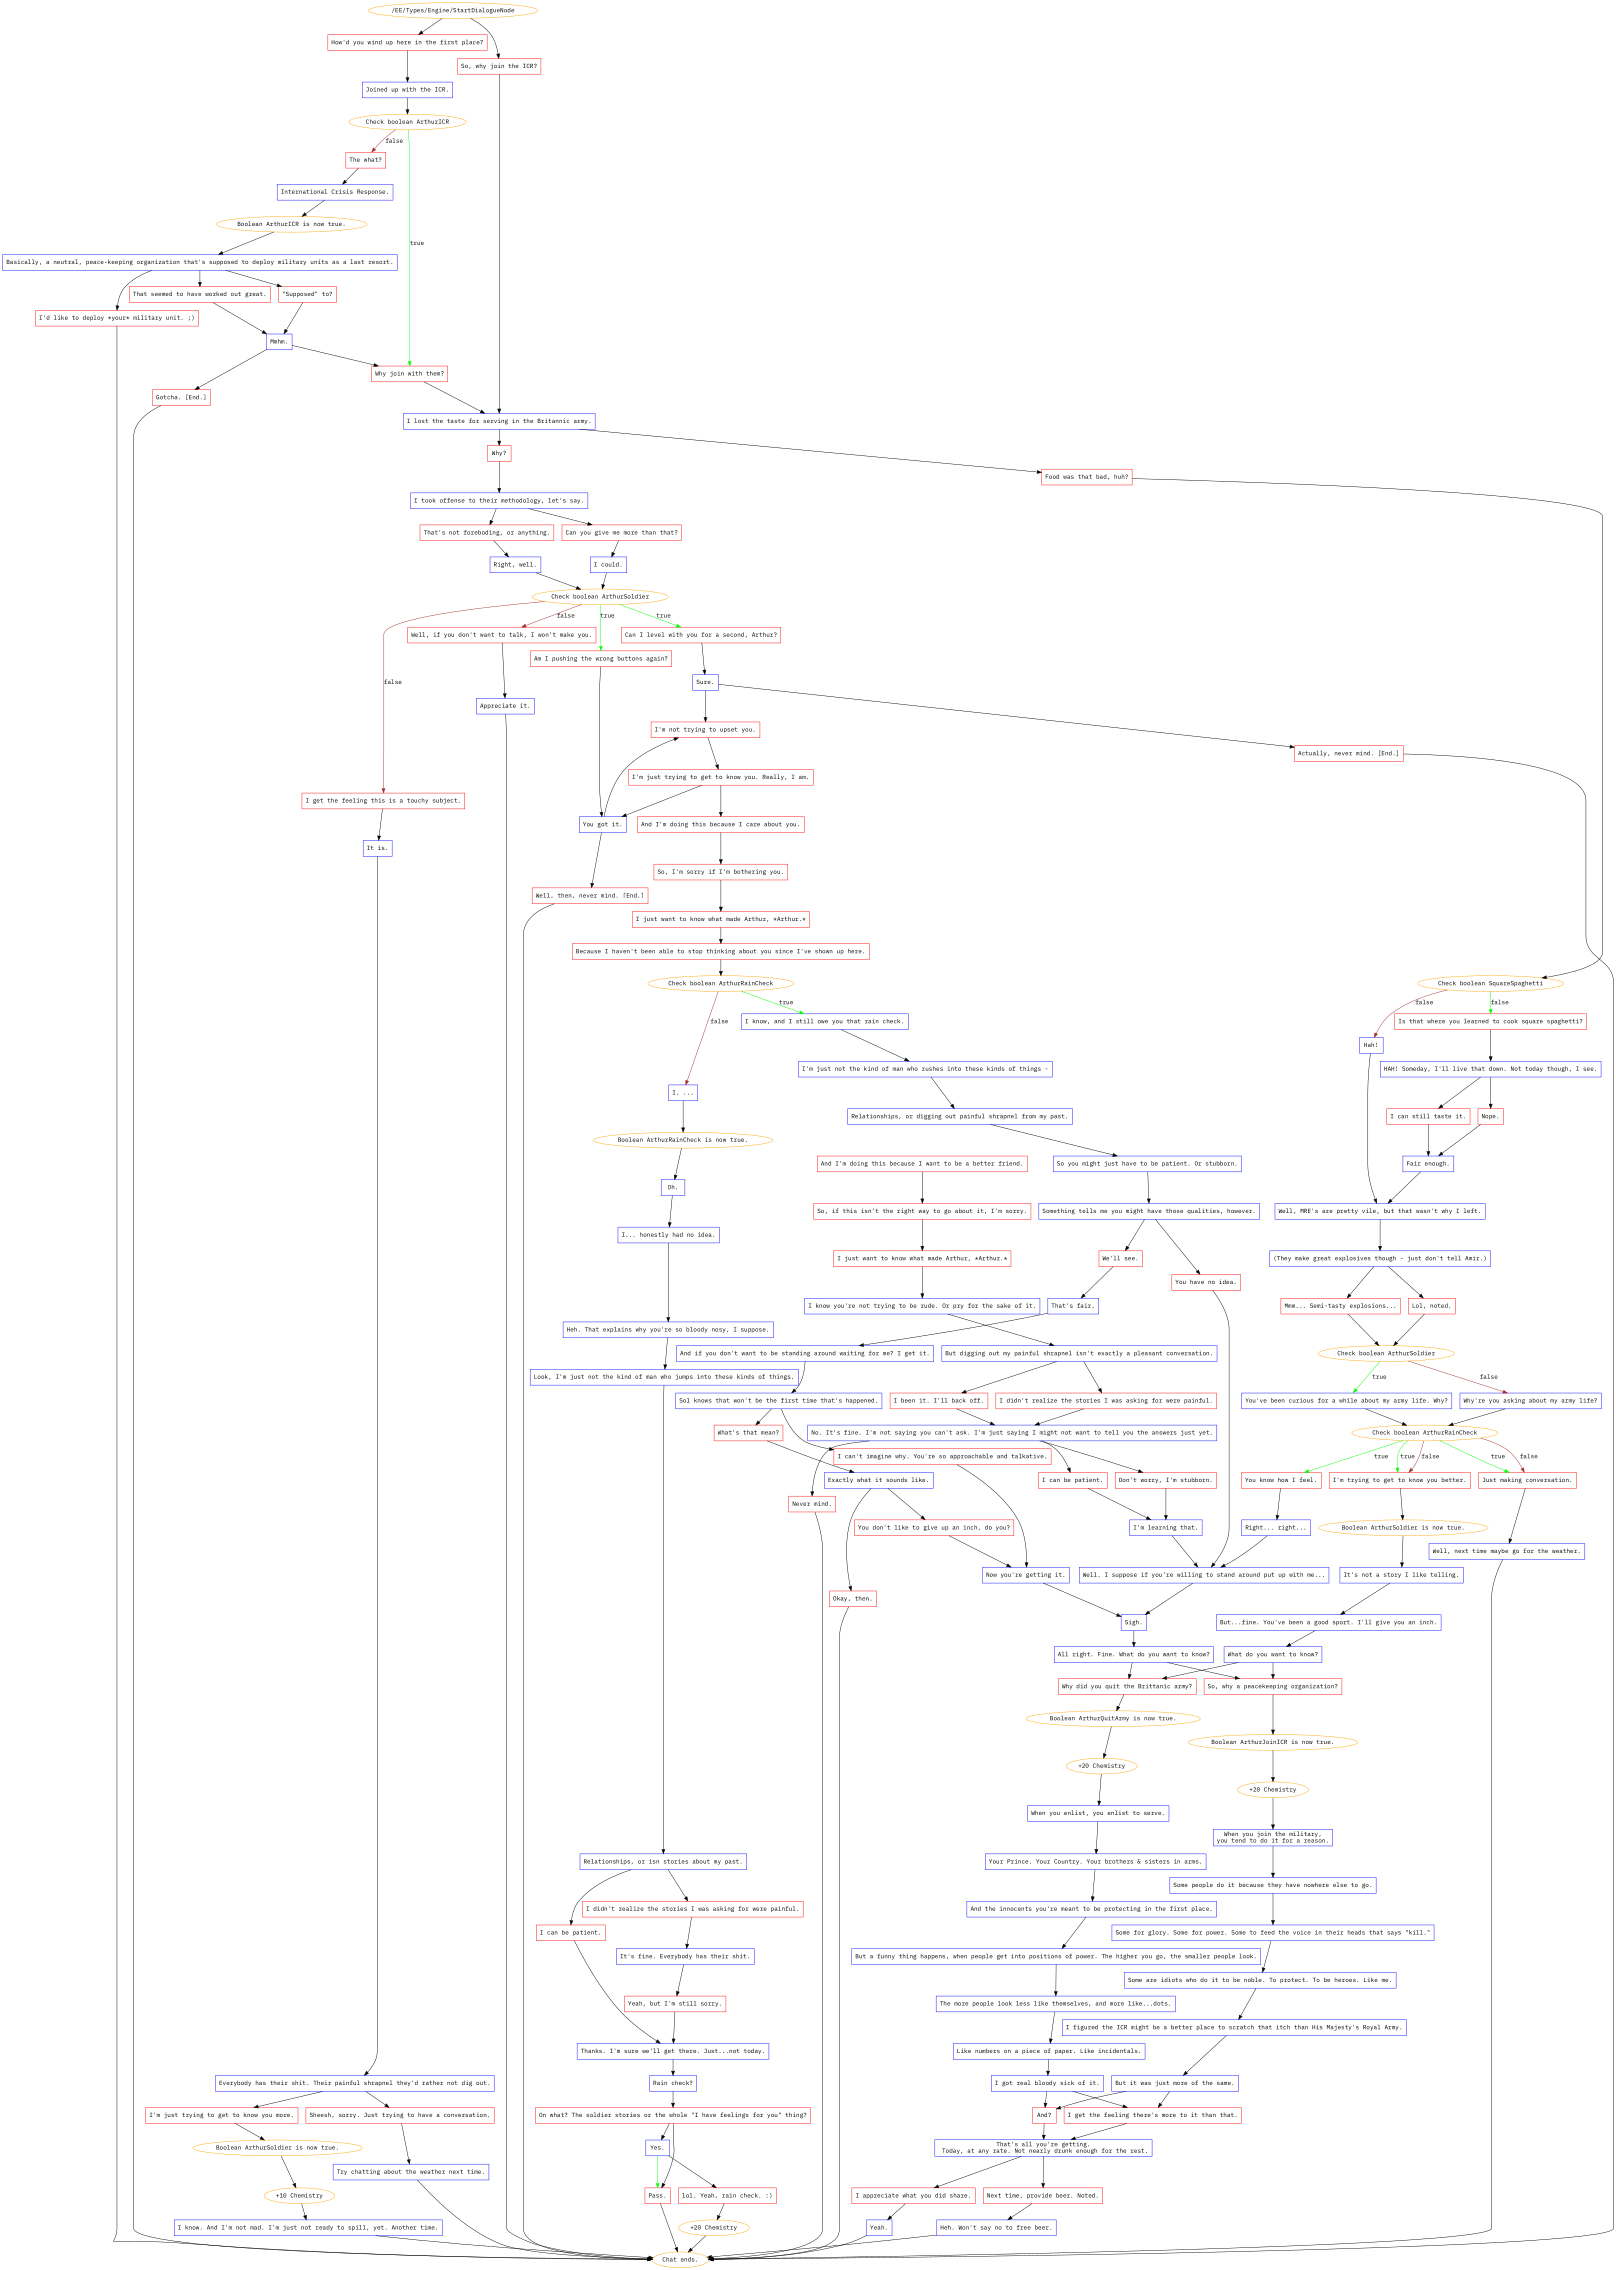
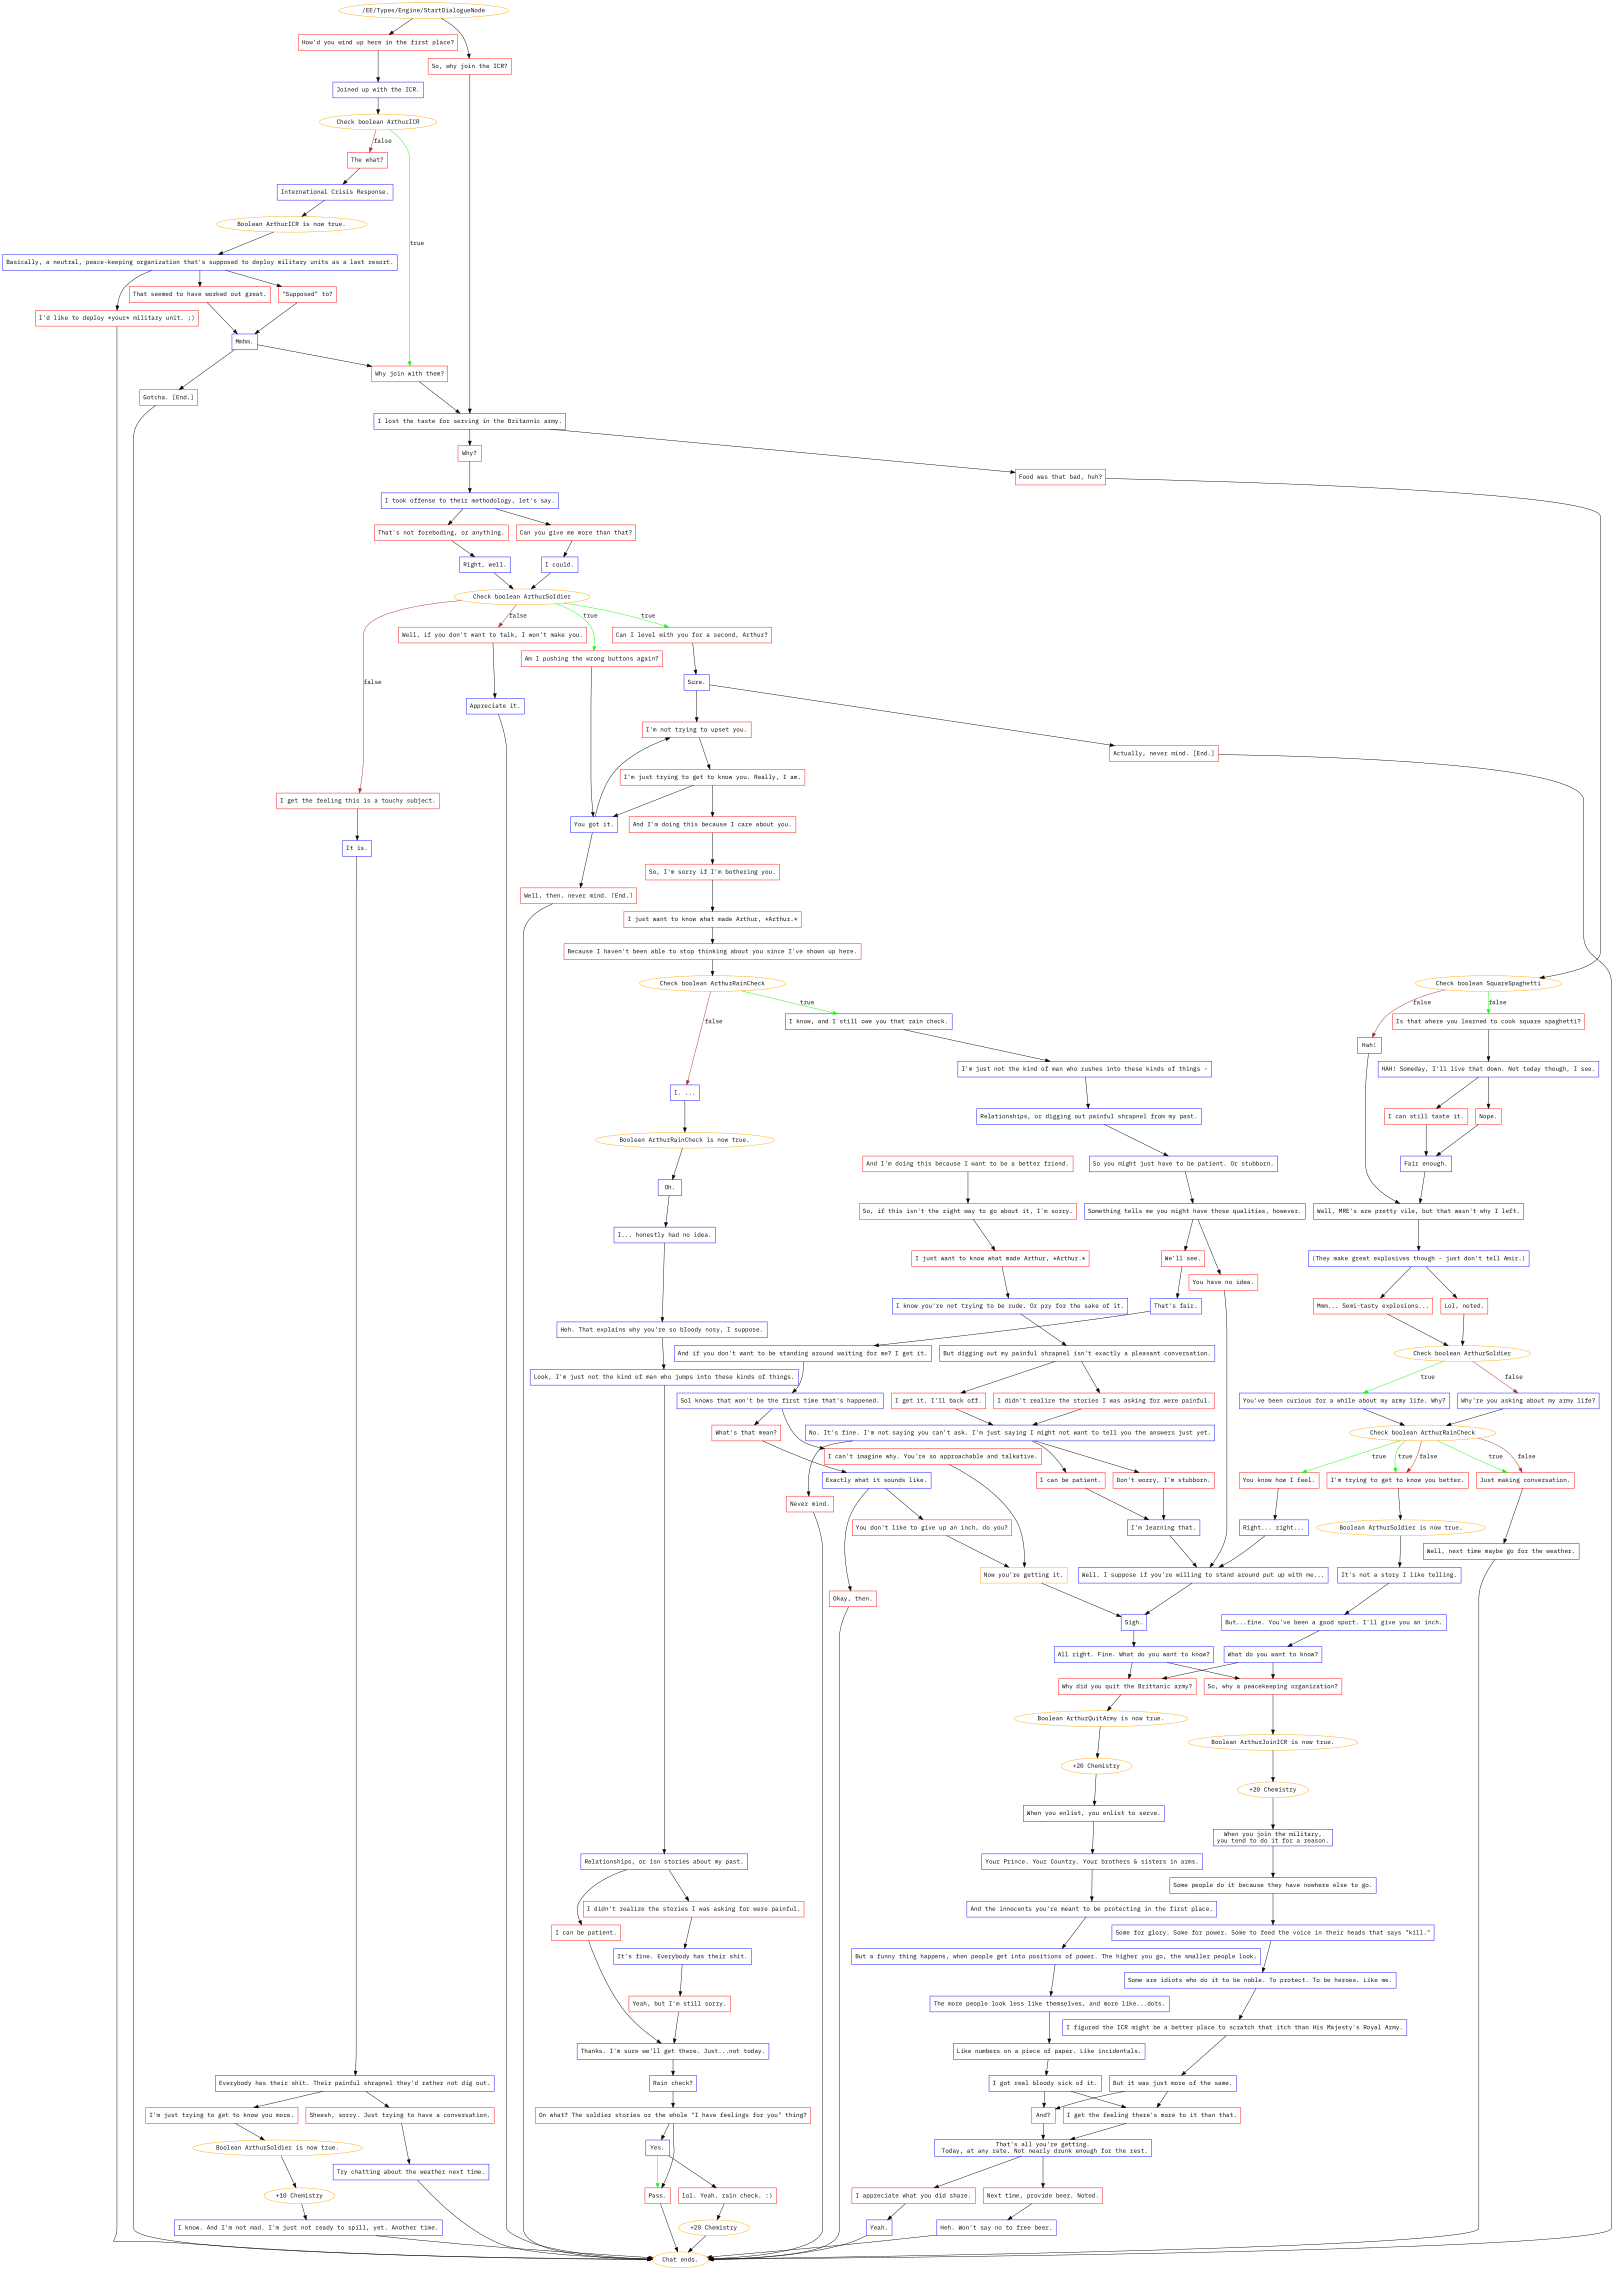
node "I been it. I'll back off.": label "I been it. I'll back off." -> "I get it. I'll back off."
node "Now you're getting it.": color blue -> orange
